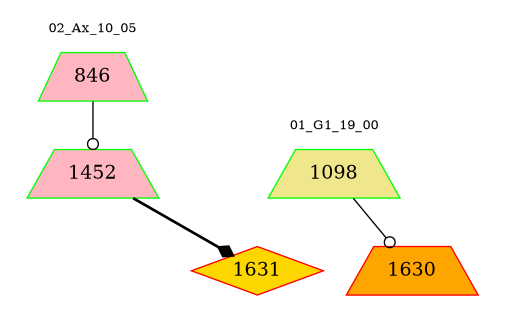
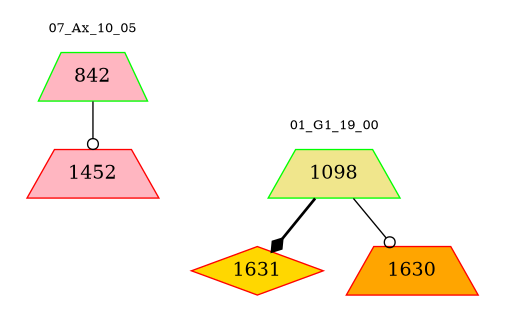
cluster "02_Ax_10_05": label "02_Ax_10_05" -> "07_Ax_10_05"
node "846": label "846" -> "842"
node "1452": color green -> red
edge "1452" -> "1631": now "1098" -> "1631"
